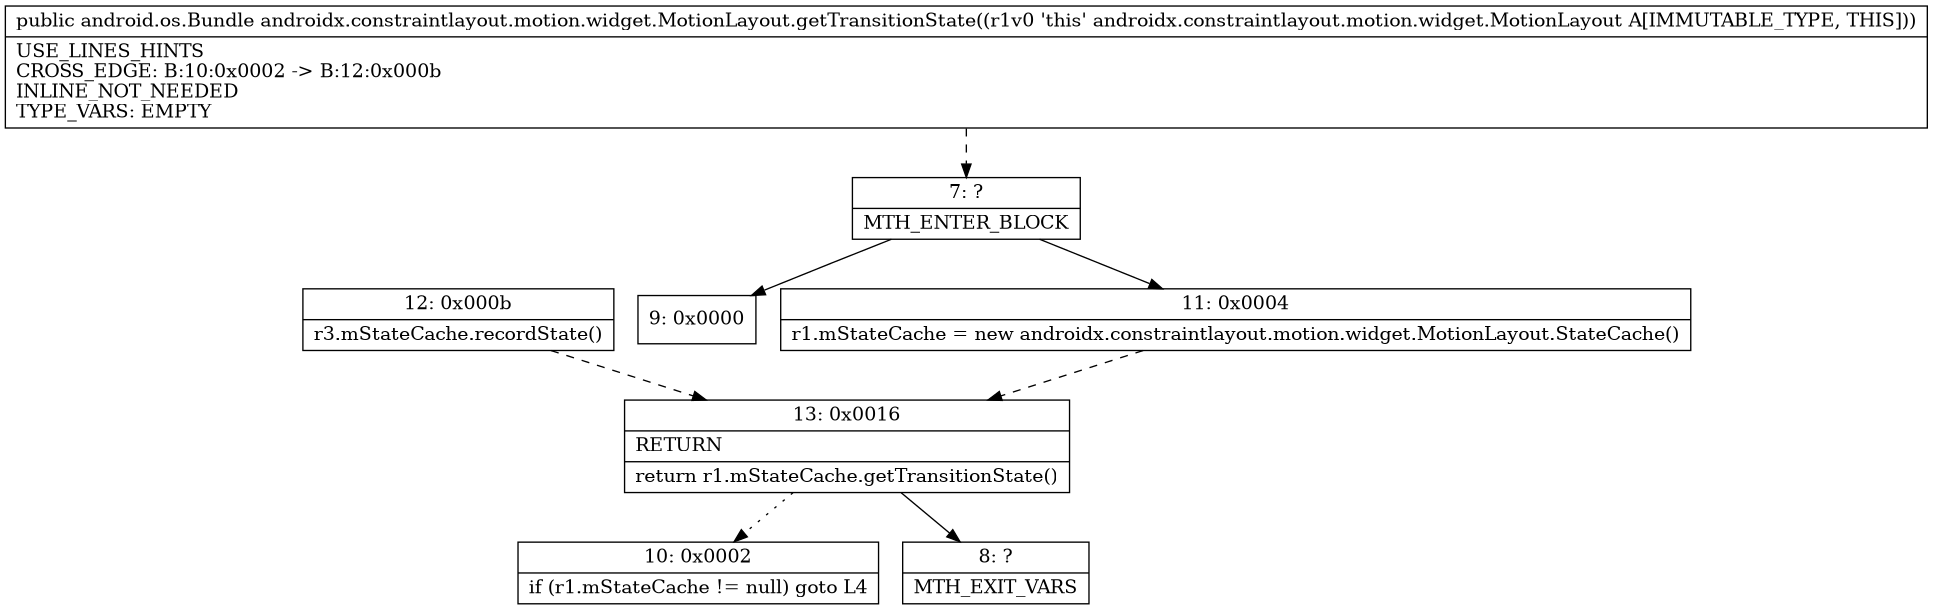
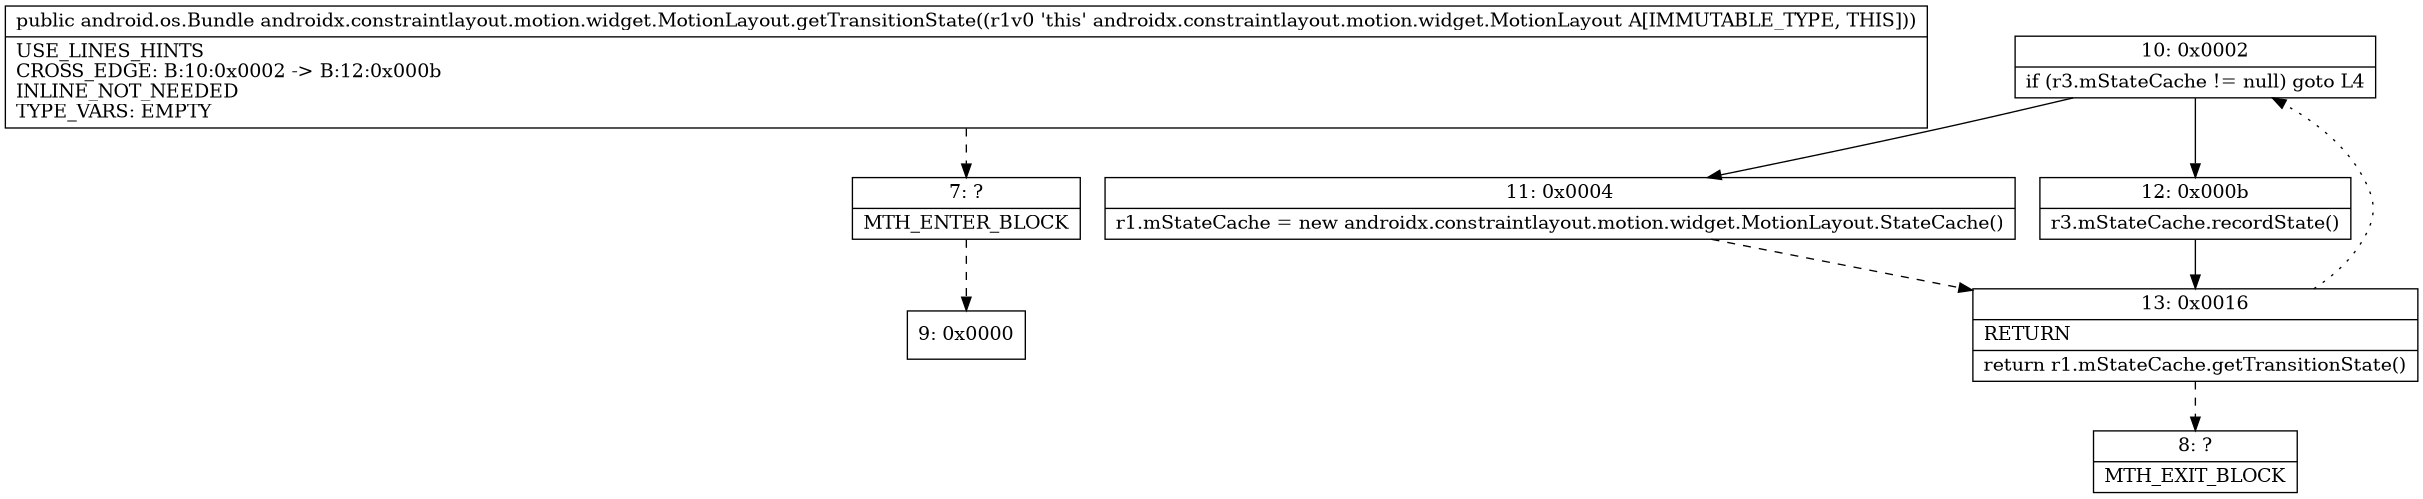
edge "10: 0x0002" -> "12: 0x000b": added
edge "7: ?" -> "11: 0x0004": now "10: 0x0002" -> "11: 0x0004"
edge "7: ?" -> "9: 0x0000": style solid -> dashed
edge "12: 0x000b" -> "13: 0x0016": style dashed -> solid
edge "13: 0x0016" -> "8: ?": style solid -> dashed
node "10: 0x0002": text "if (r1.mStateCache != null) goto L4" -> "if (r3.mStateCache != null) goto L4"
node "8: ?": text "MTH_EXIT_VARS" -> "MTH_EXIT_BLOCK"
